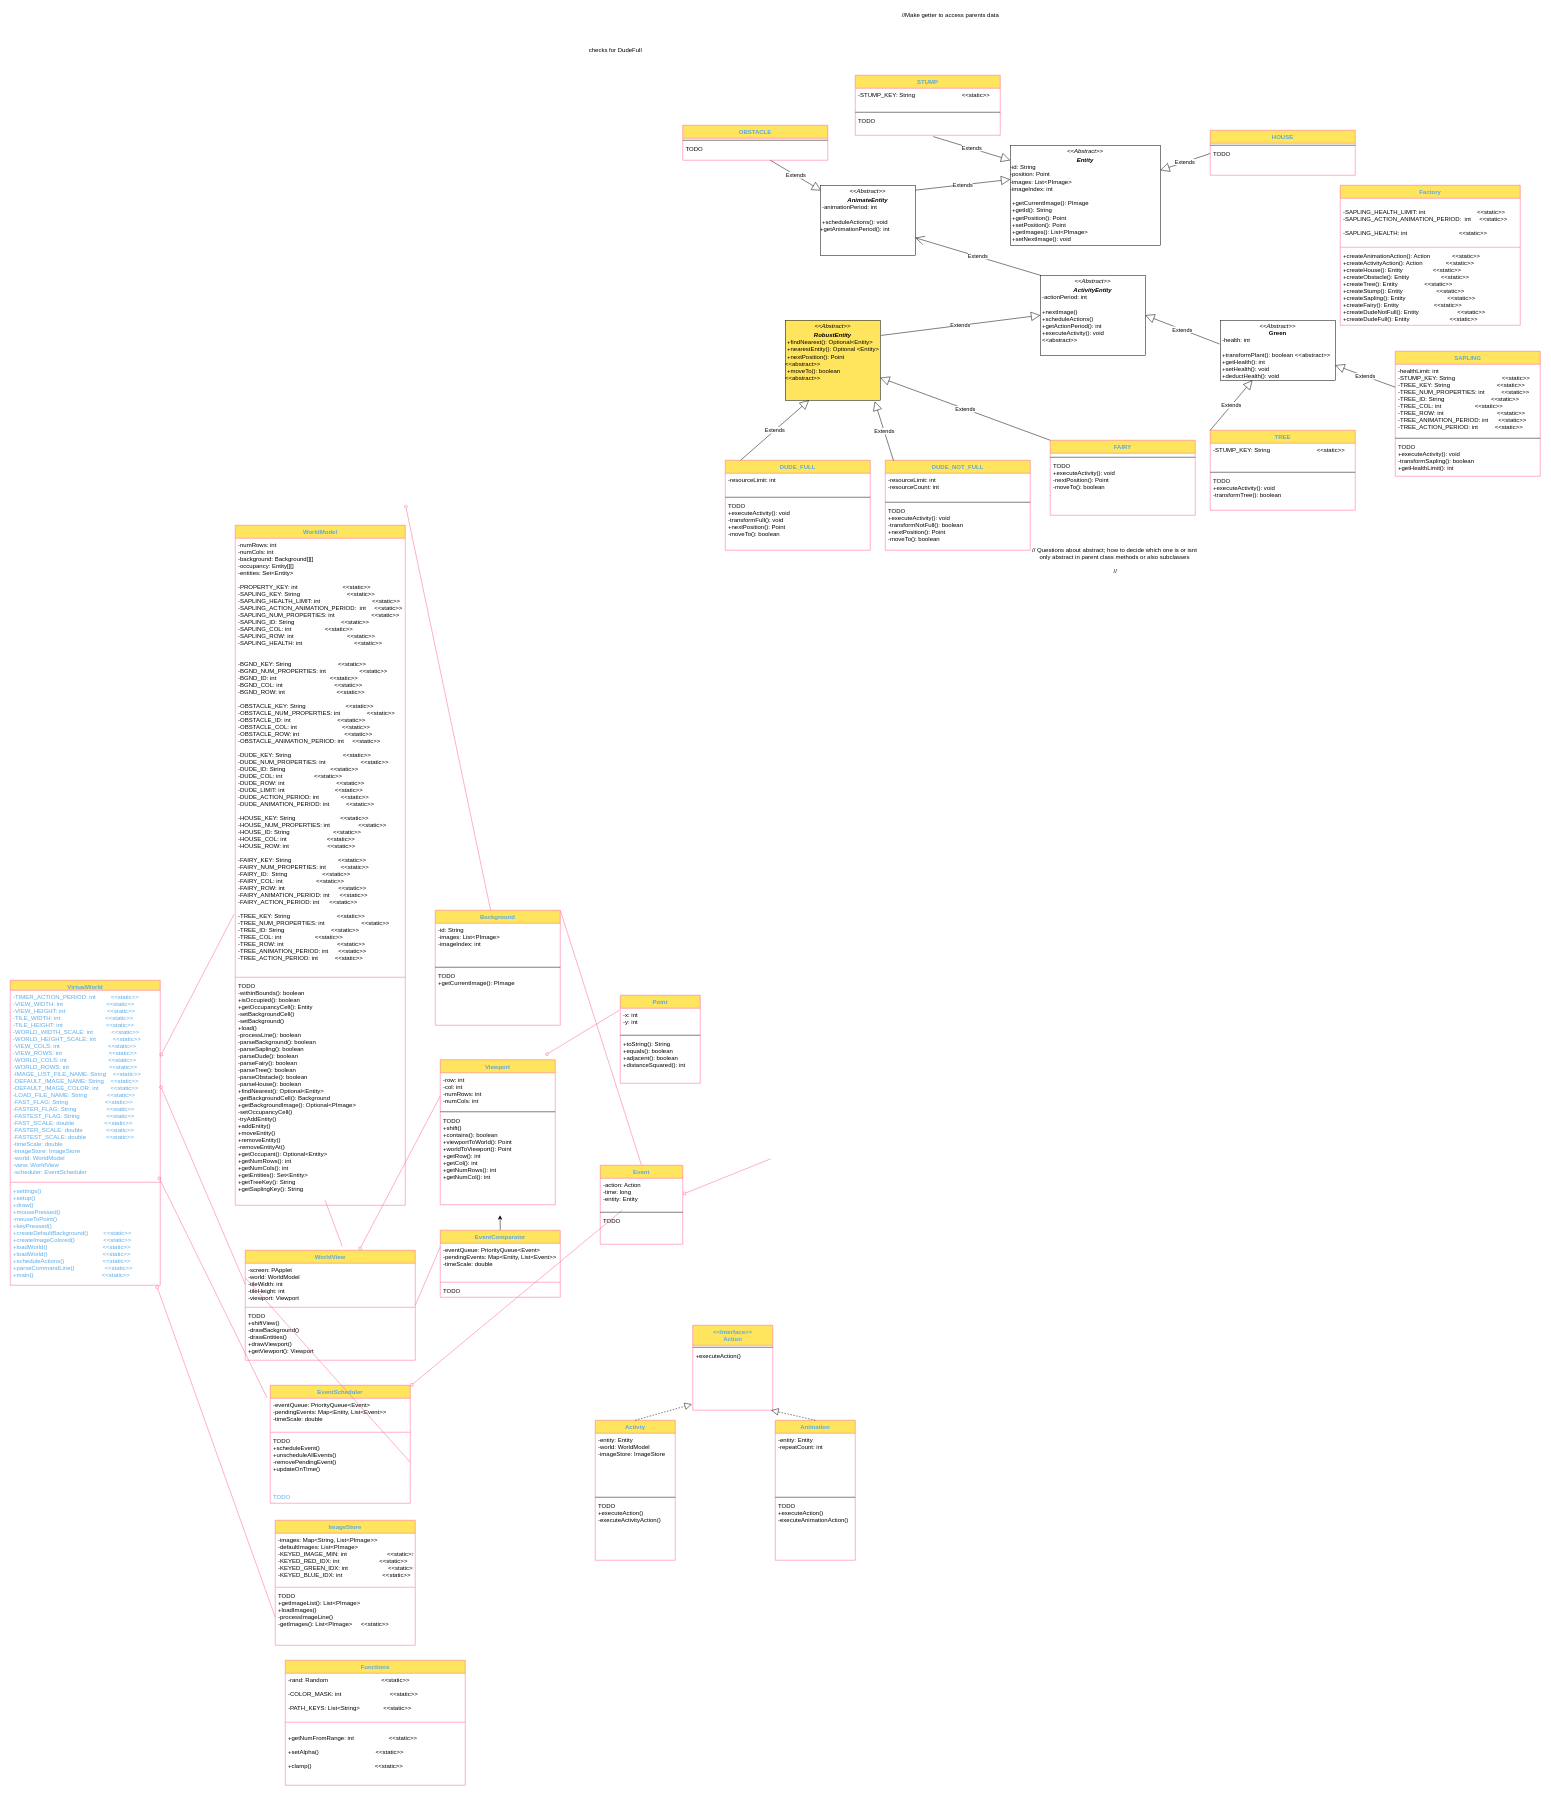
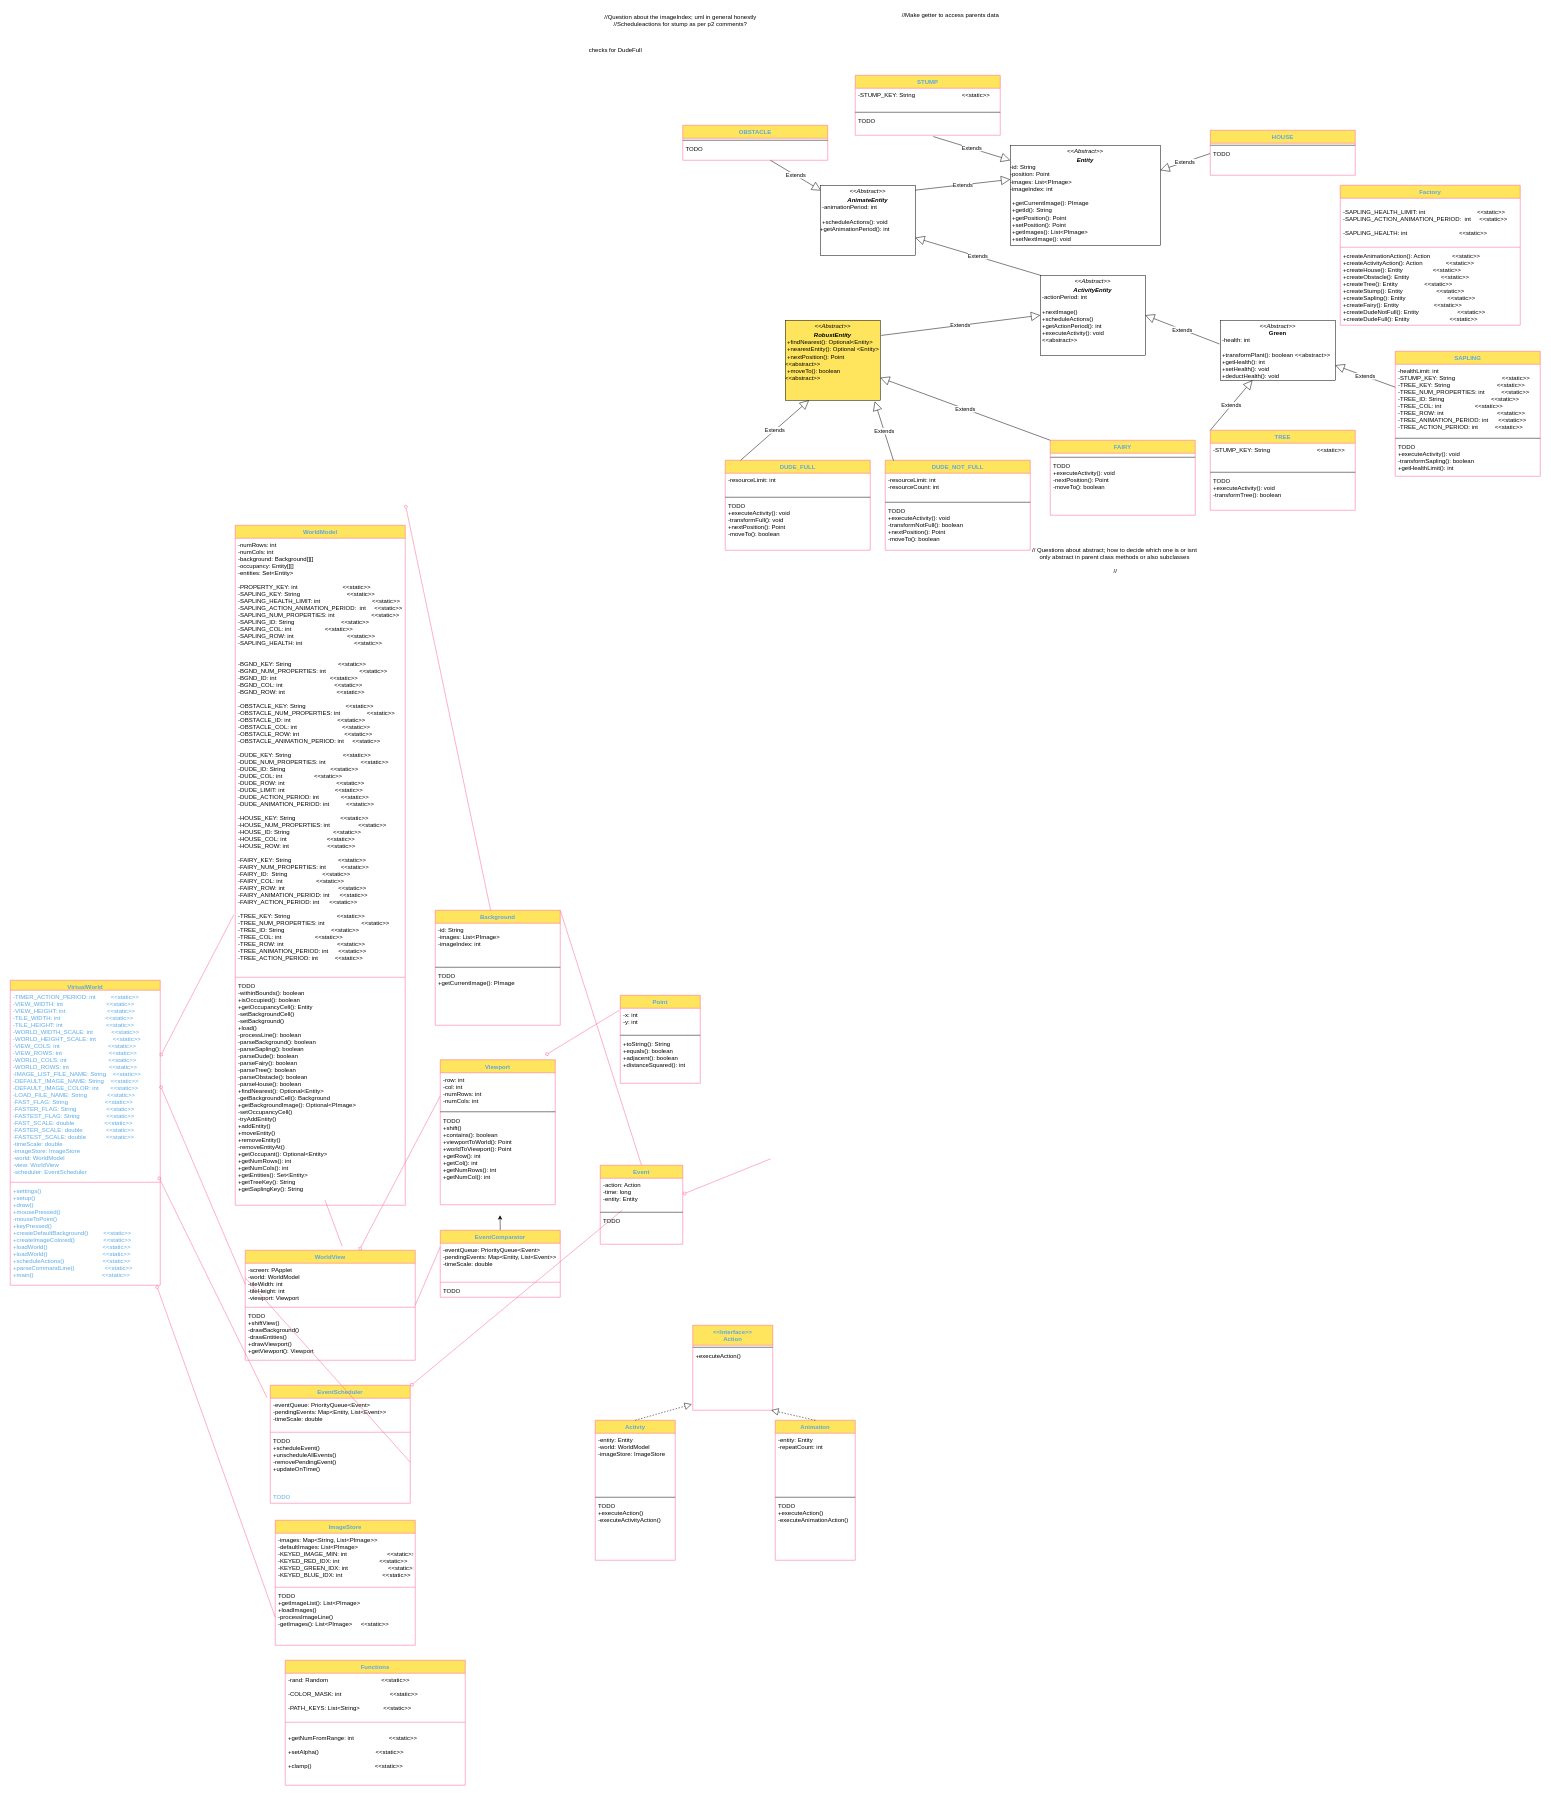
node "//Question about the imageIndex; uml in general honestly //Scheduleactions for stump as per p2 comments?": added
edge "<<Abstract>> ActivityEntity -actionPeriod: int +nextImage() +scheduleActions() +getActionPeriod(): int +executeActivity(): void <<abstract>>" -> "<<Abstract>> AnimateEntity -animationPeriod: int +scheduleActions(): void +getAnimationPeriod(): int": arrowhead open -> block
